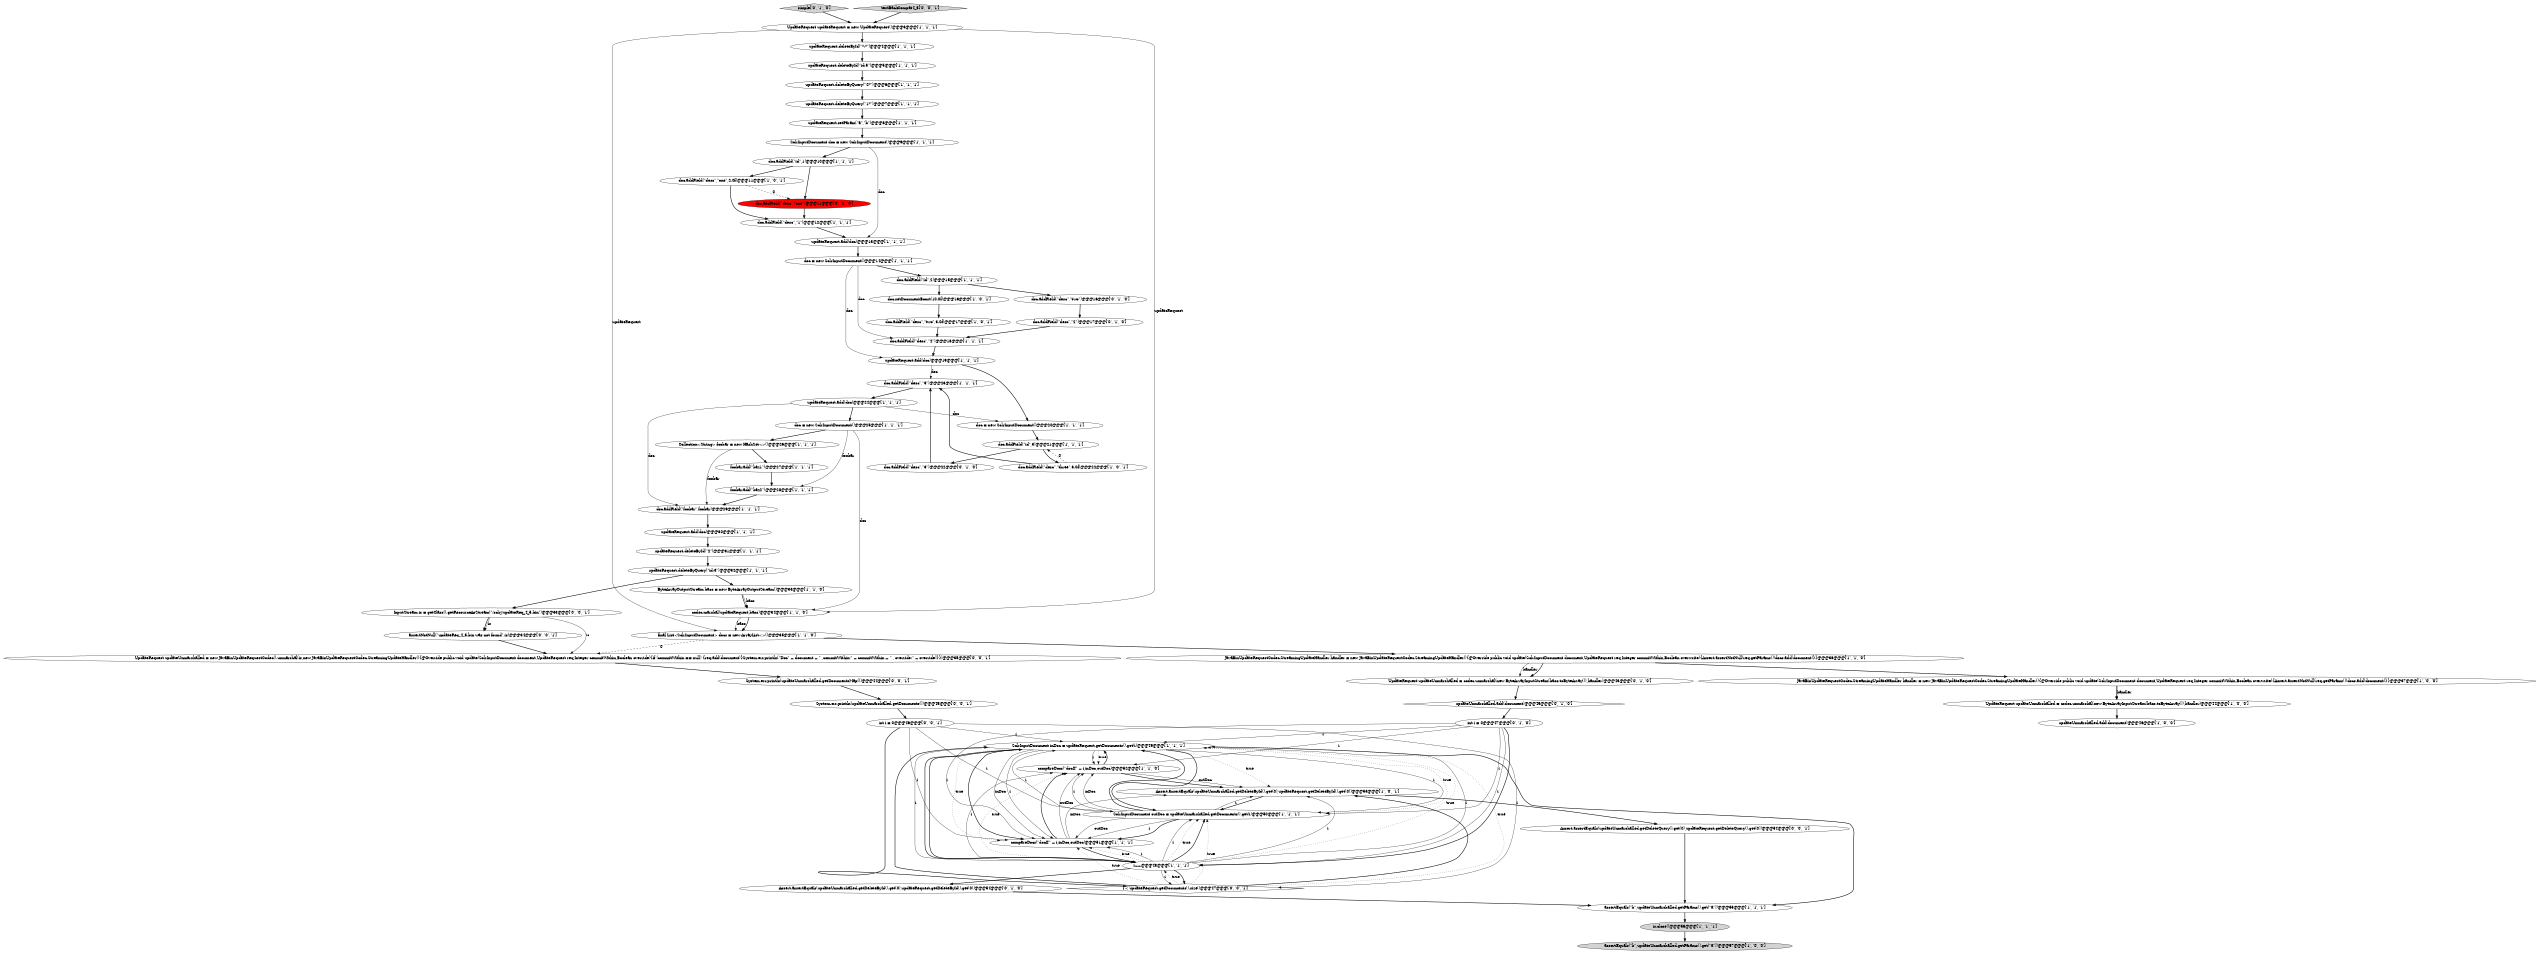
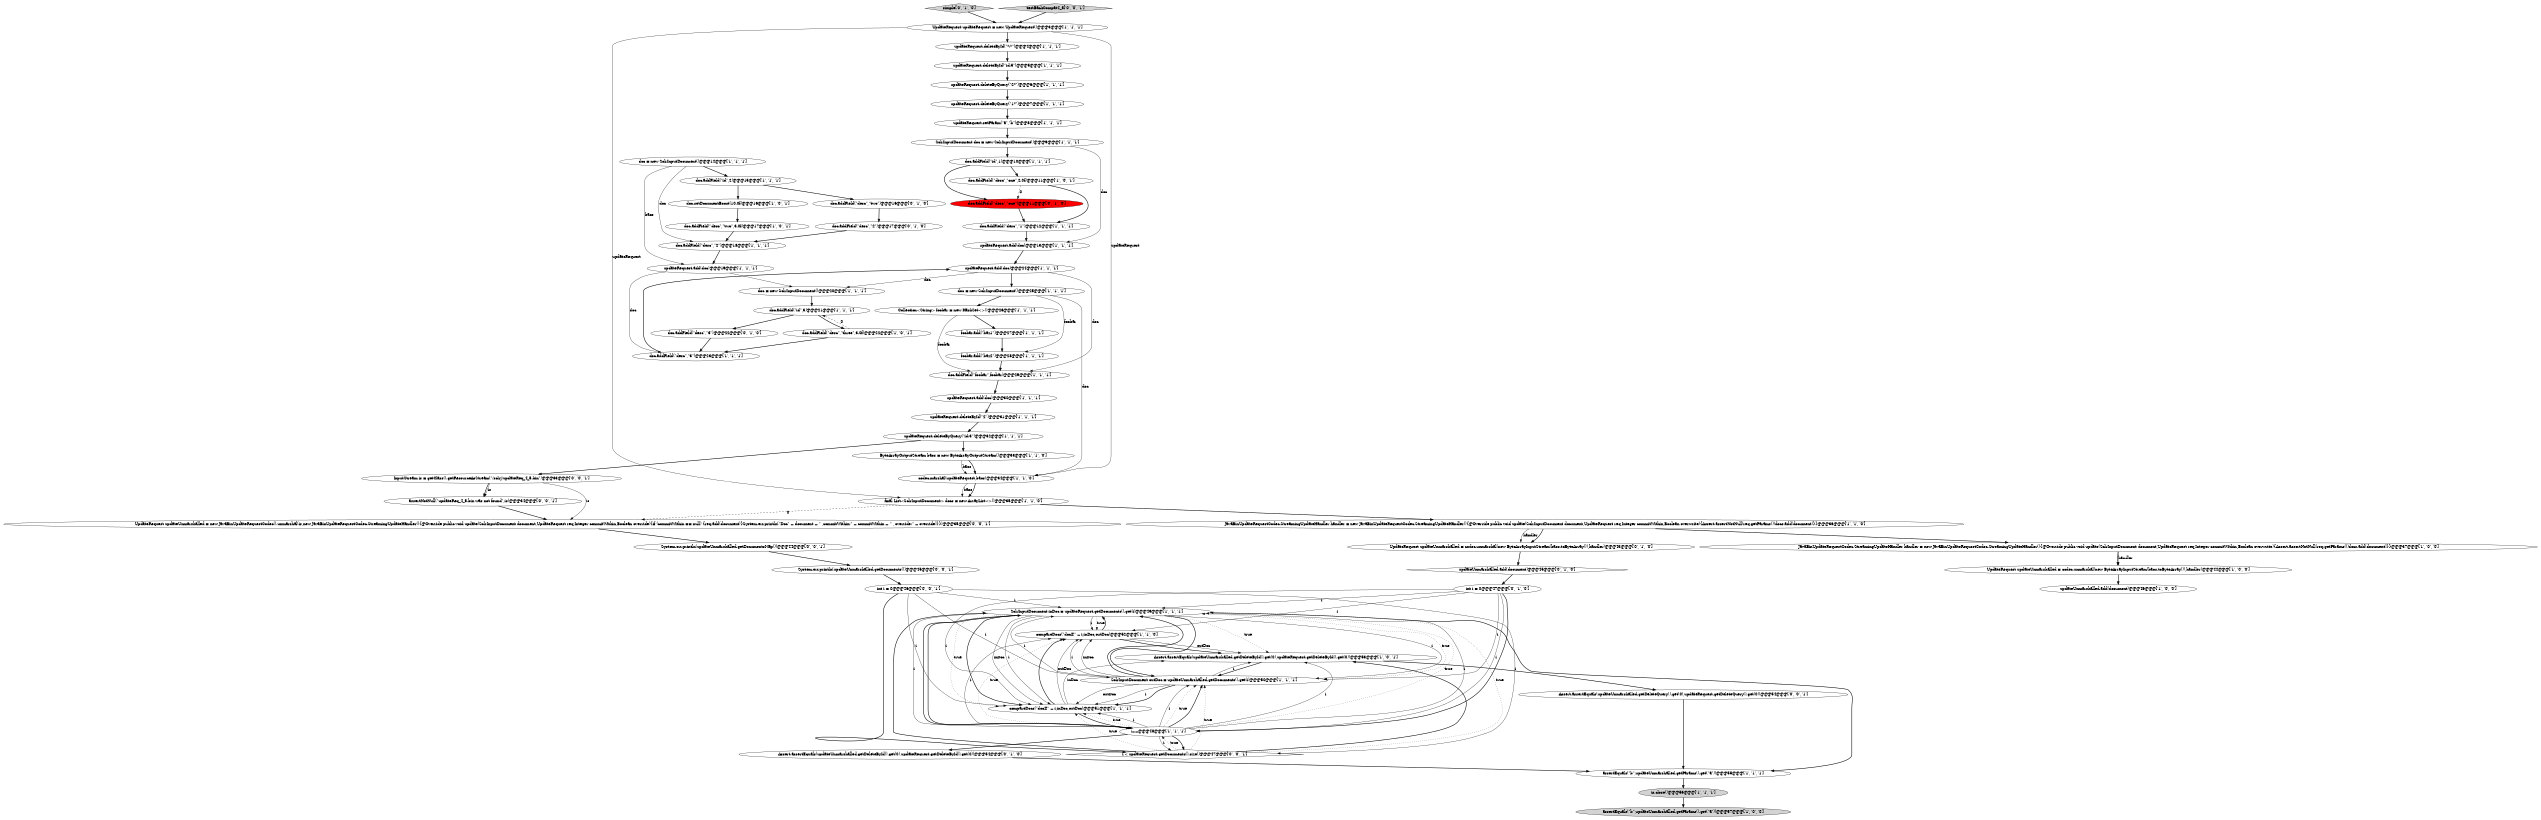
edge "updateRequest.add(doc)@@@13@@@['1', '1', '1']" -> "doc = new SolrInputDocument()@@@14@@@['1', '1', '1']": now "updateRequest.add(doc)@@@13@@@['1', '1', '1']" -> "updateRequest.add(doc)@@@24@@@['1', '1', '1']"
edge "doc = new SolrInputDocument()@@@14@@@['1', '1', '1']" -> "updateRequest.add(doc)@@@19@@@['1', '1', '1']": label "doc" -> "baos"
edge "updateRequest.add(doc)@@@19@@@['1', '1', '1']" -> "doc = new SolrInputDocument()@@@20@@@['1', '1', '1']": style bold -> solid
